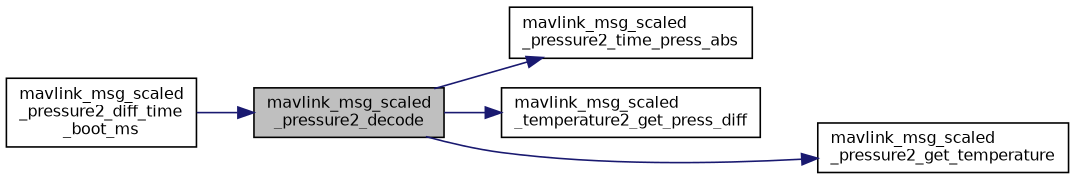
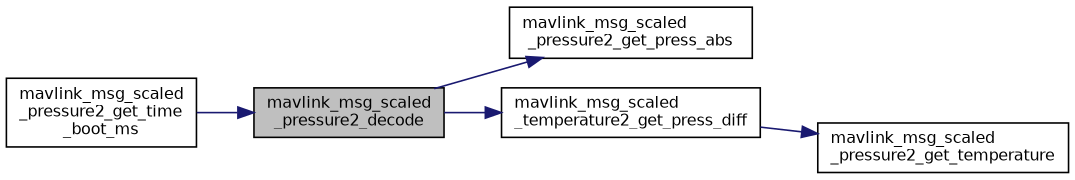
node "mavlink_msg_scaled _pressure2_time_press_abs": label "mavlink_msg_scaled _pressure2_time_press_abs" -> "mavlink_msg_scaled _pressure2_get_press_abs"
node "mavlink_msg_scaled _pressure2_diff_time _boot_ms": label "mavlink_msg_scaled _pressure2_diff_time _boot_ms" -> "mavlink_msg_scaled _pressure2_get_time _boot_ms"
edge "mavlink_msg_scaled _pressure2_decode" -> "mavlink_msg_scaled _pressure2_get_temperature": now "mavlink_msg_scaled _temperature2_get_press_diff" -> "mavlink_msg_scaled _pressure2_get_temperature"
